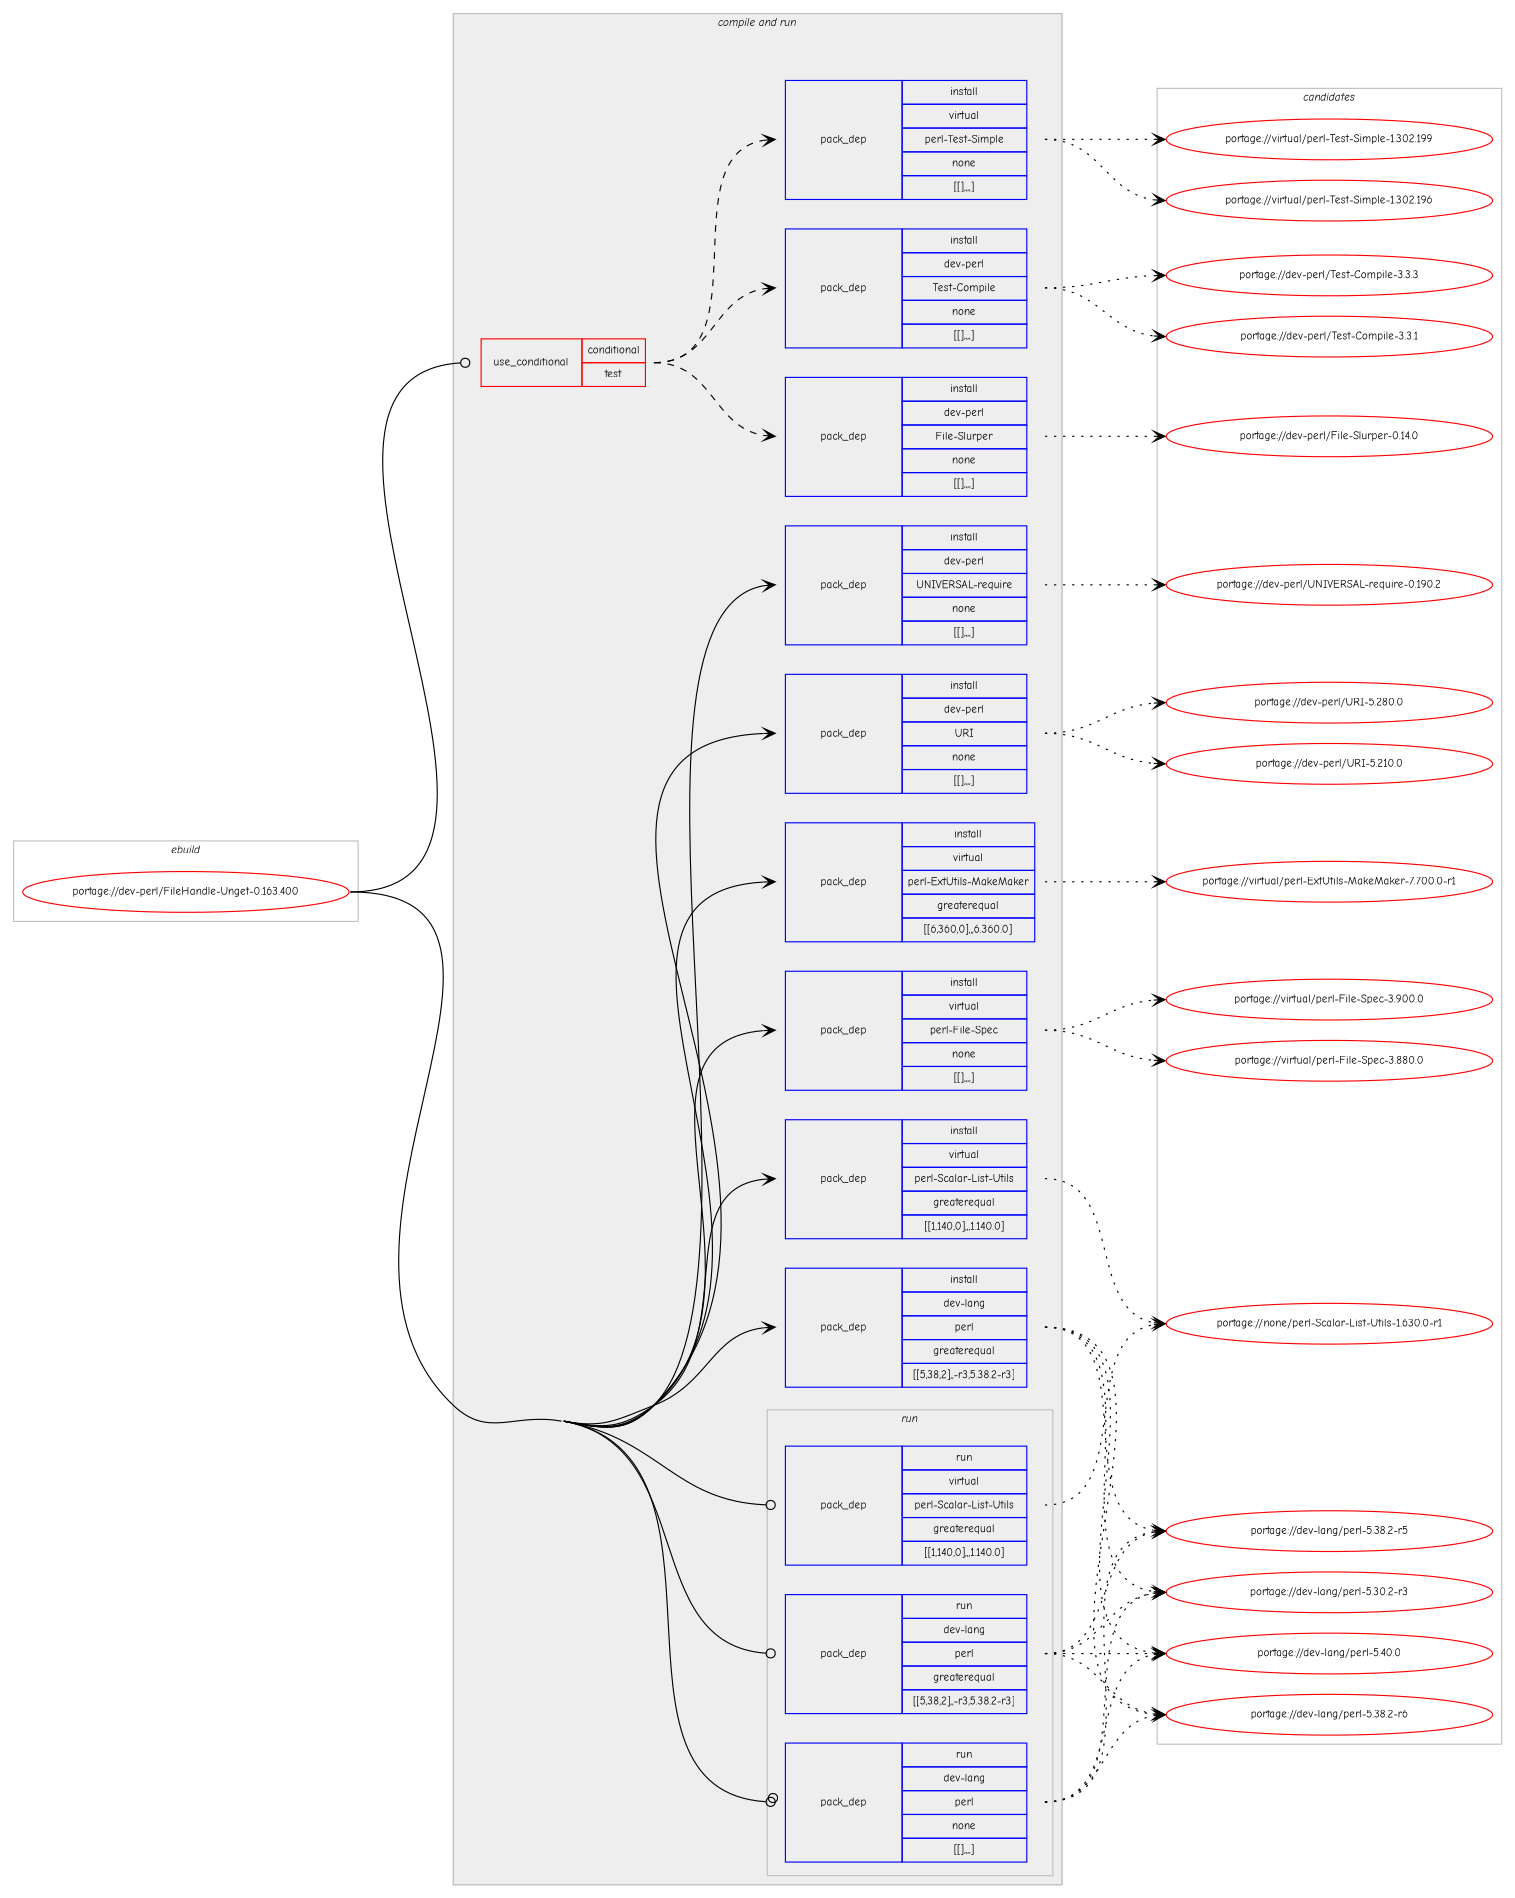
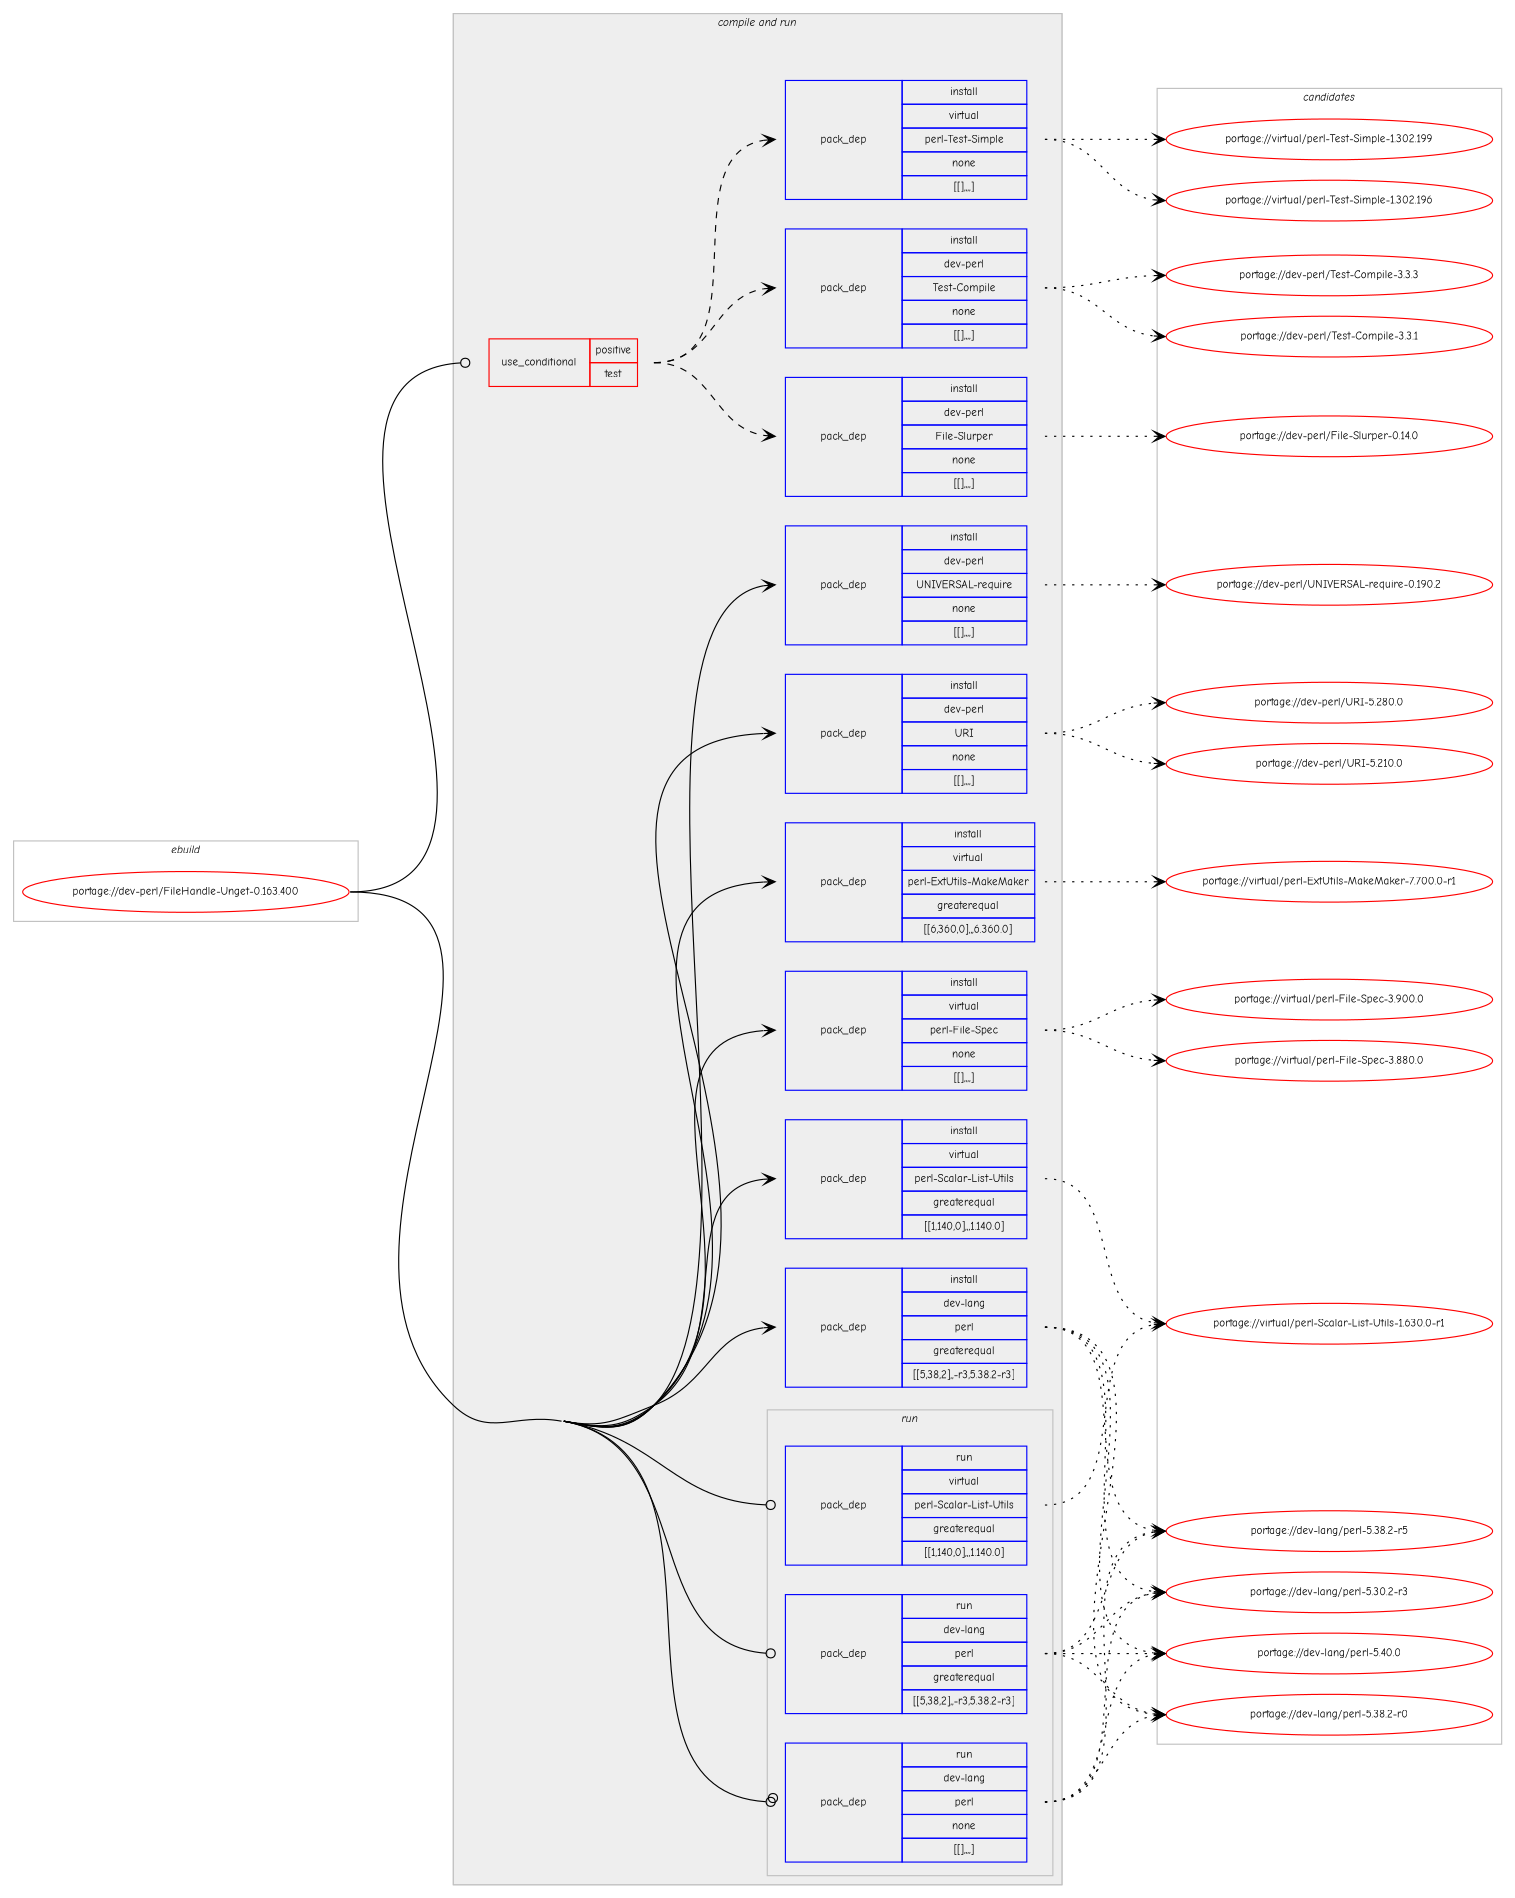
node "use_conditional": text "conditional" -> "positive"
node "portage://none/perl-Scalar-List-Utils-1.630.0-r1": label "portage://none/perl-Scalar-List-Utils-1.630.0-r1" -> "portage://virtual/perl-Scalar-List-Utils-1.630.0-r1"
node "portage://dev-lang/perl-5.38.2-r6": label "portage://dev-lang/perl-5.38.2-r6" -> "portage://dev-lang/perl-5.38.2-r0"
